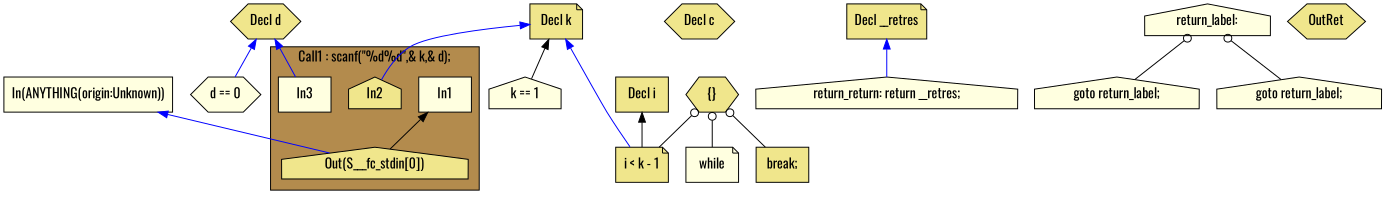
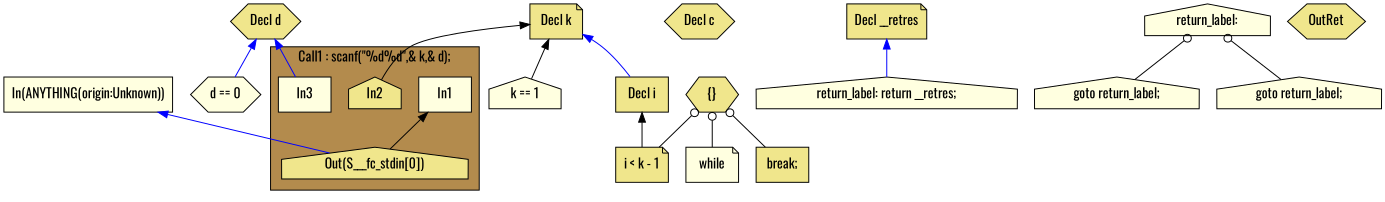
edge "In2" -> "Decl k": color #0000ff -> #000000
node "return_return: return __retres;": label "return_return: return __retres;" -> "return_label: return __retres;"
edge "i < k - 1" -> "Decl k": now "Decl i" -> "Decl k"
